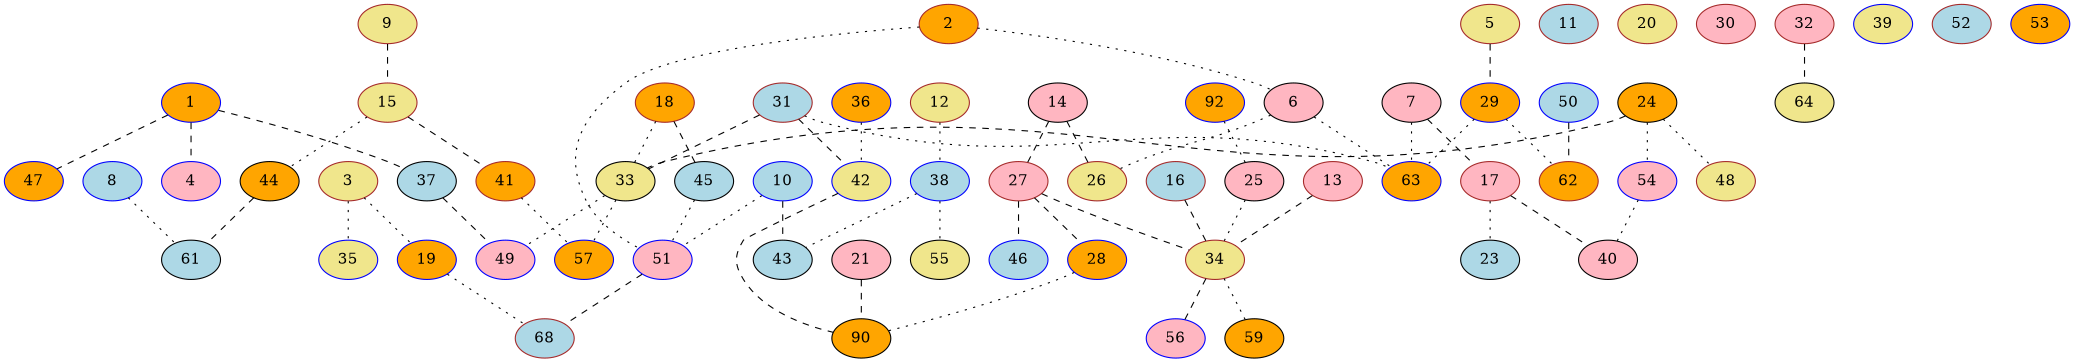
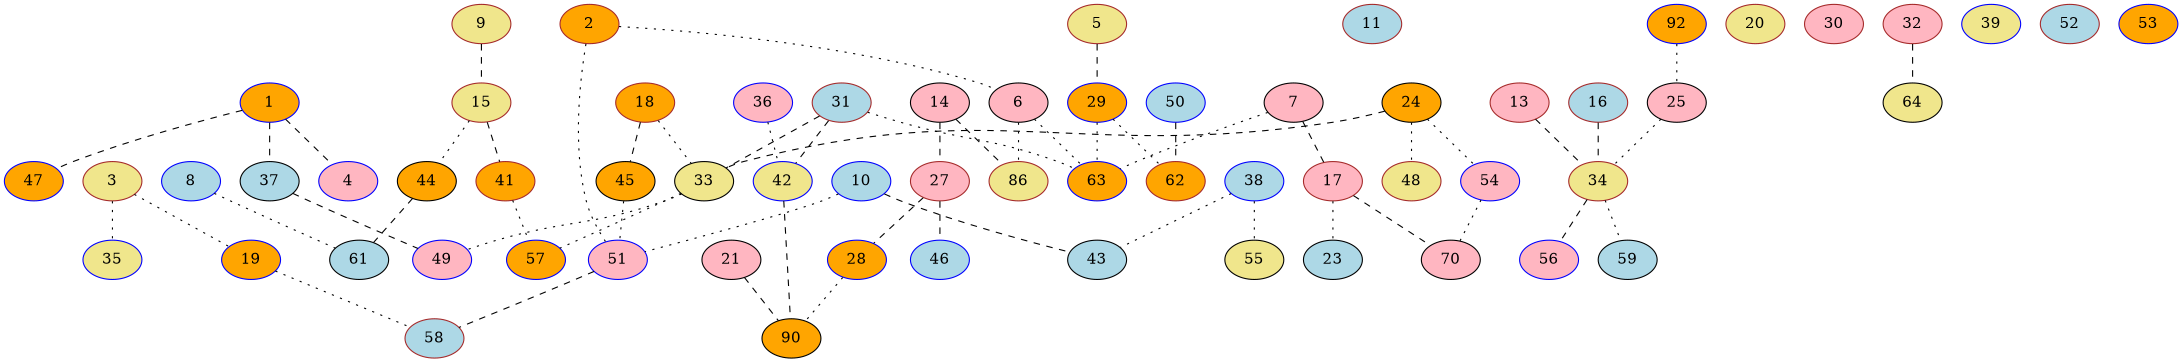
node "36": fillcolor orange -> lightpink
node "12": removed
node "45": fillcolor lightblue -> orange
node "26": label "26" -> "86"
edge "27" -- "34": removed
node "40": label "40" -> "70"
node "68": label "68" -> "58"
node "59": fillcolor orange -> lightblue
